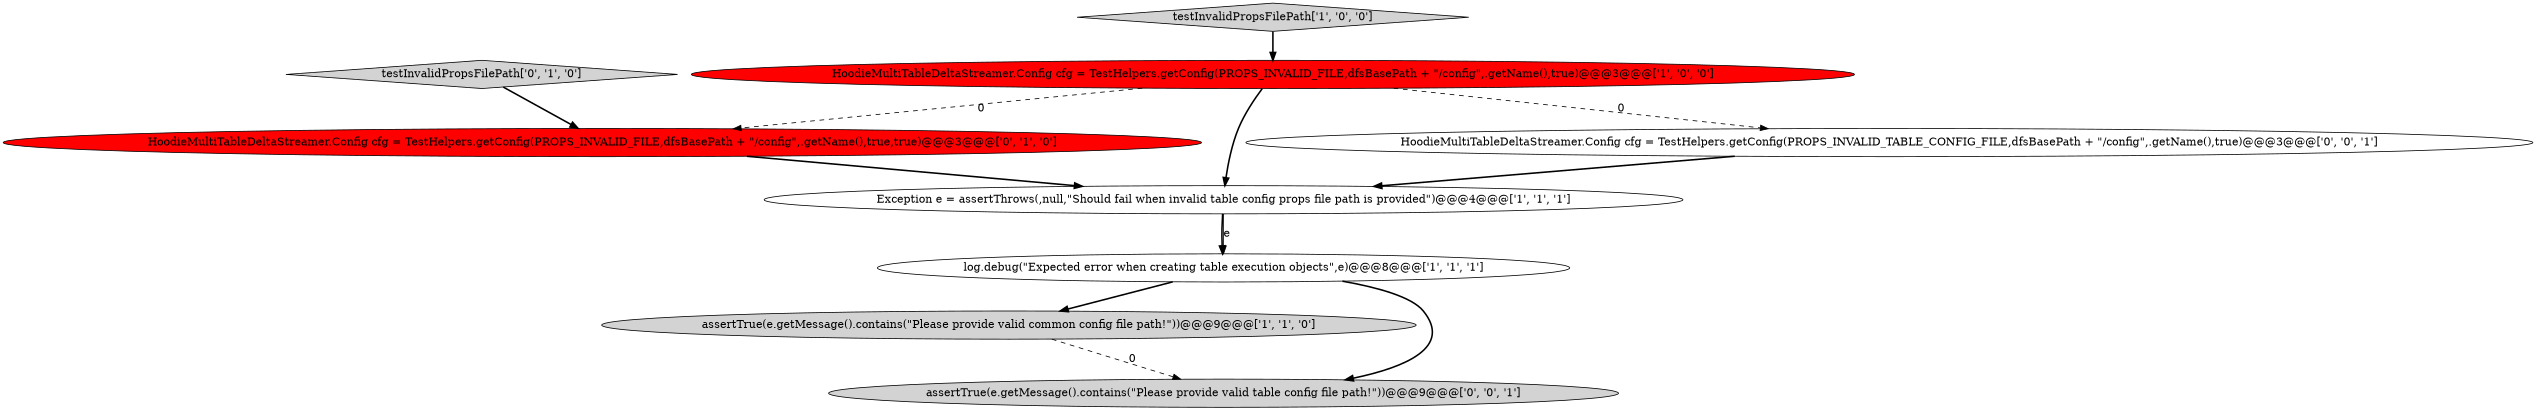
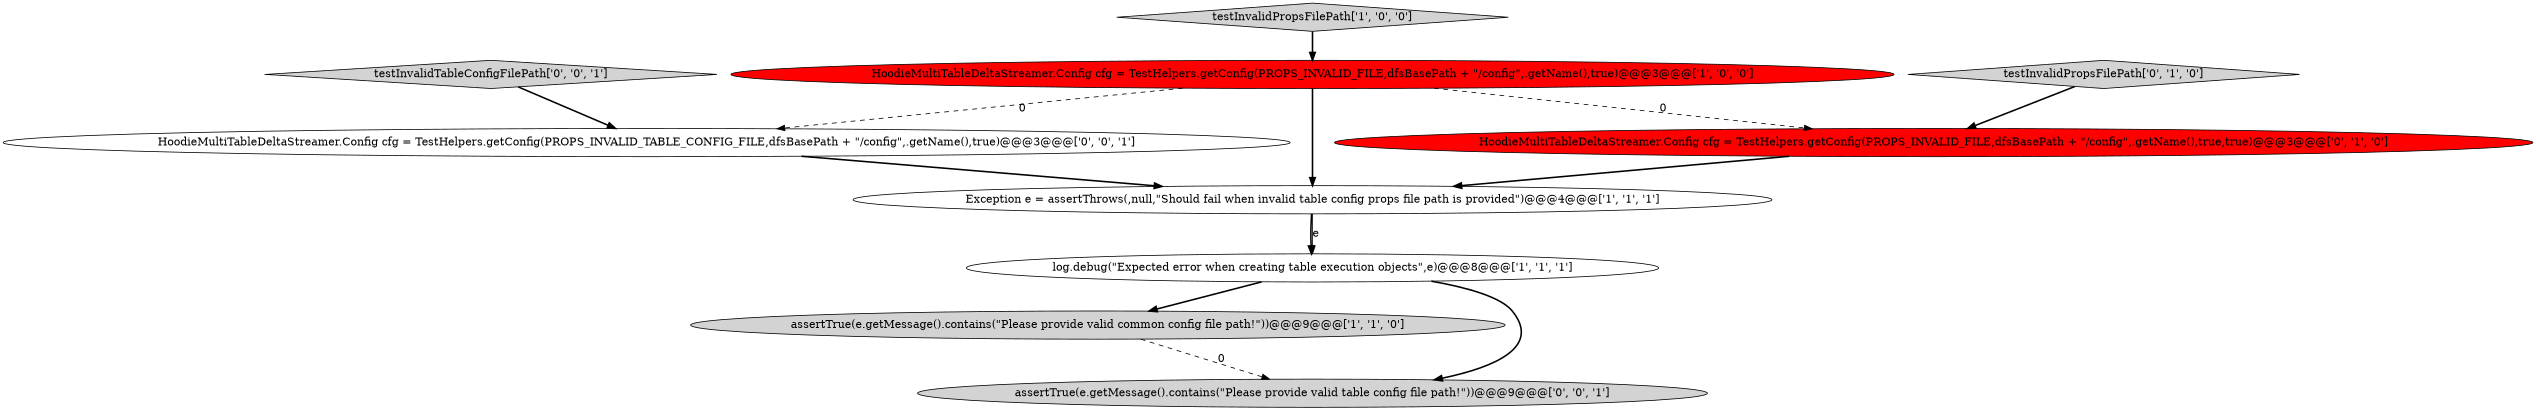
node "testInvalidTableConfigFilePath['0', '0', '1']": added
